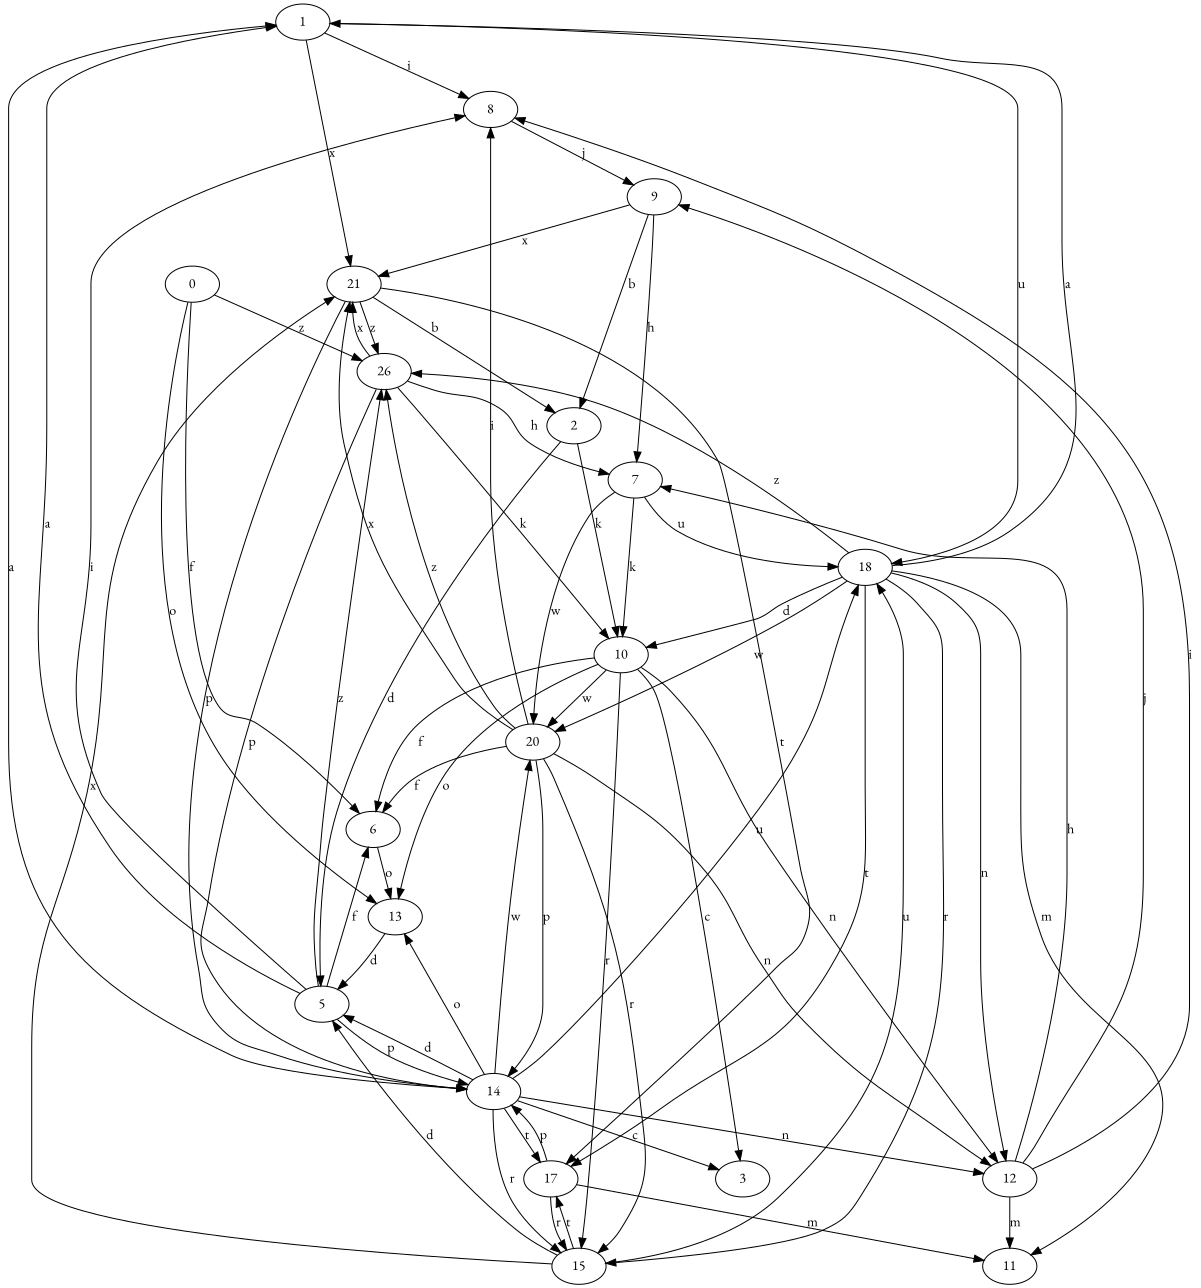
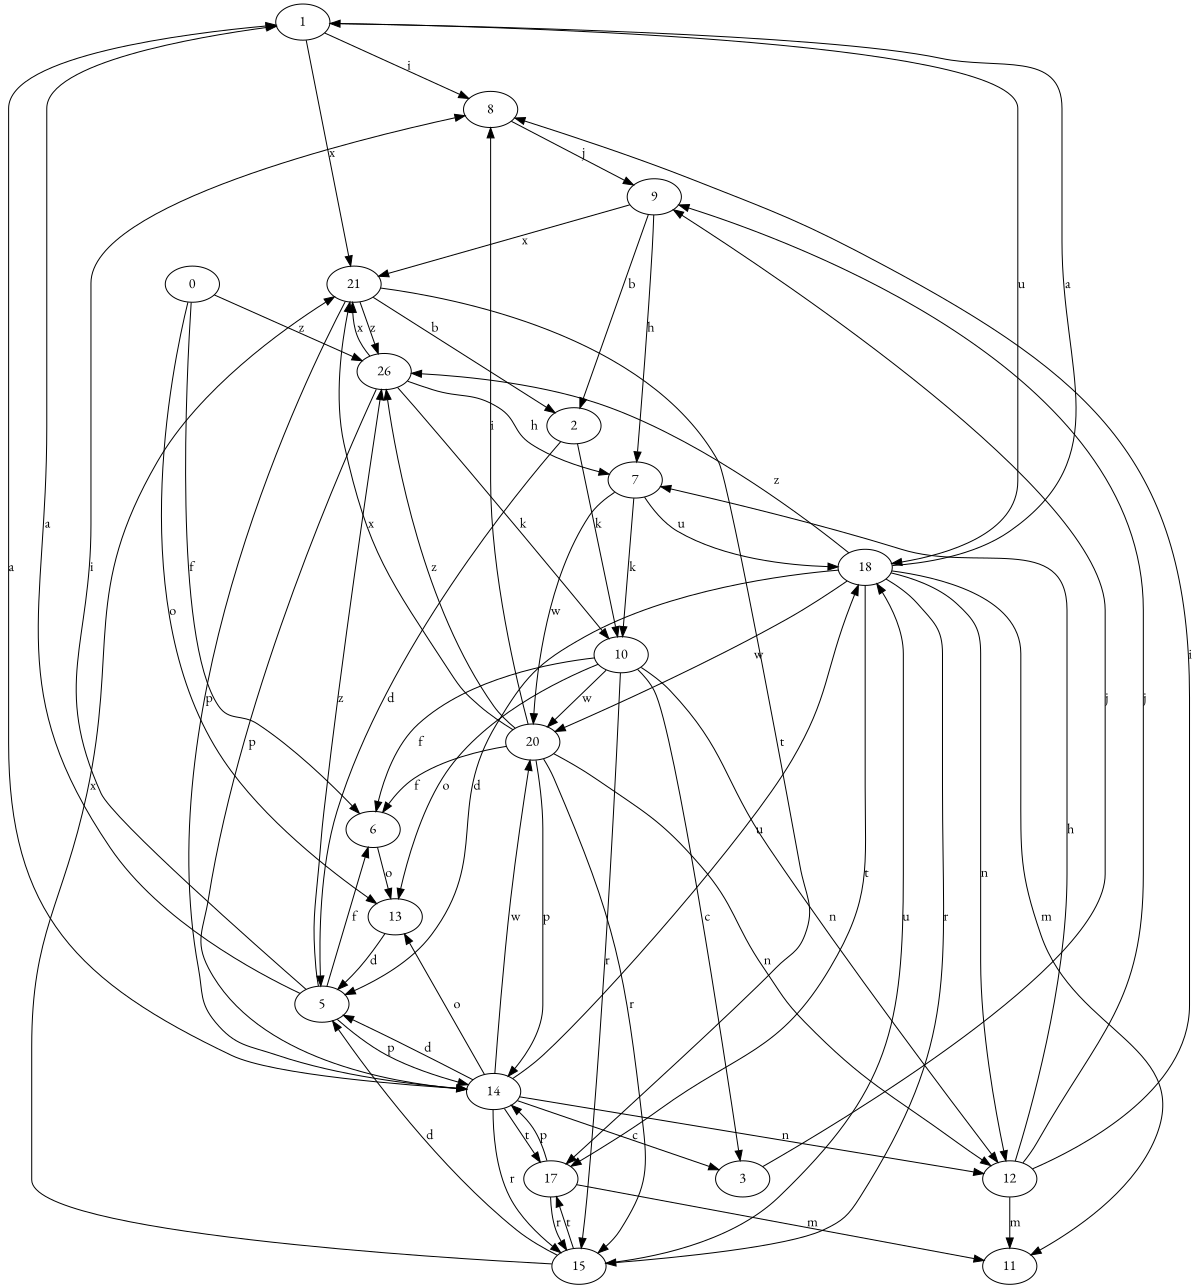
edge "18" -> "10": now "18" -> "5"
edge "3" -> "9": added, label "j"
